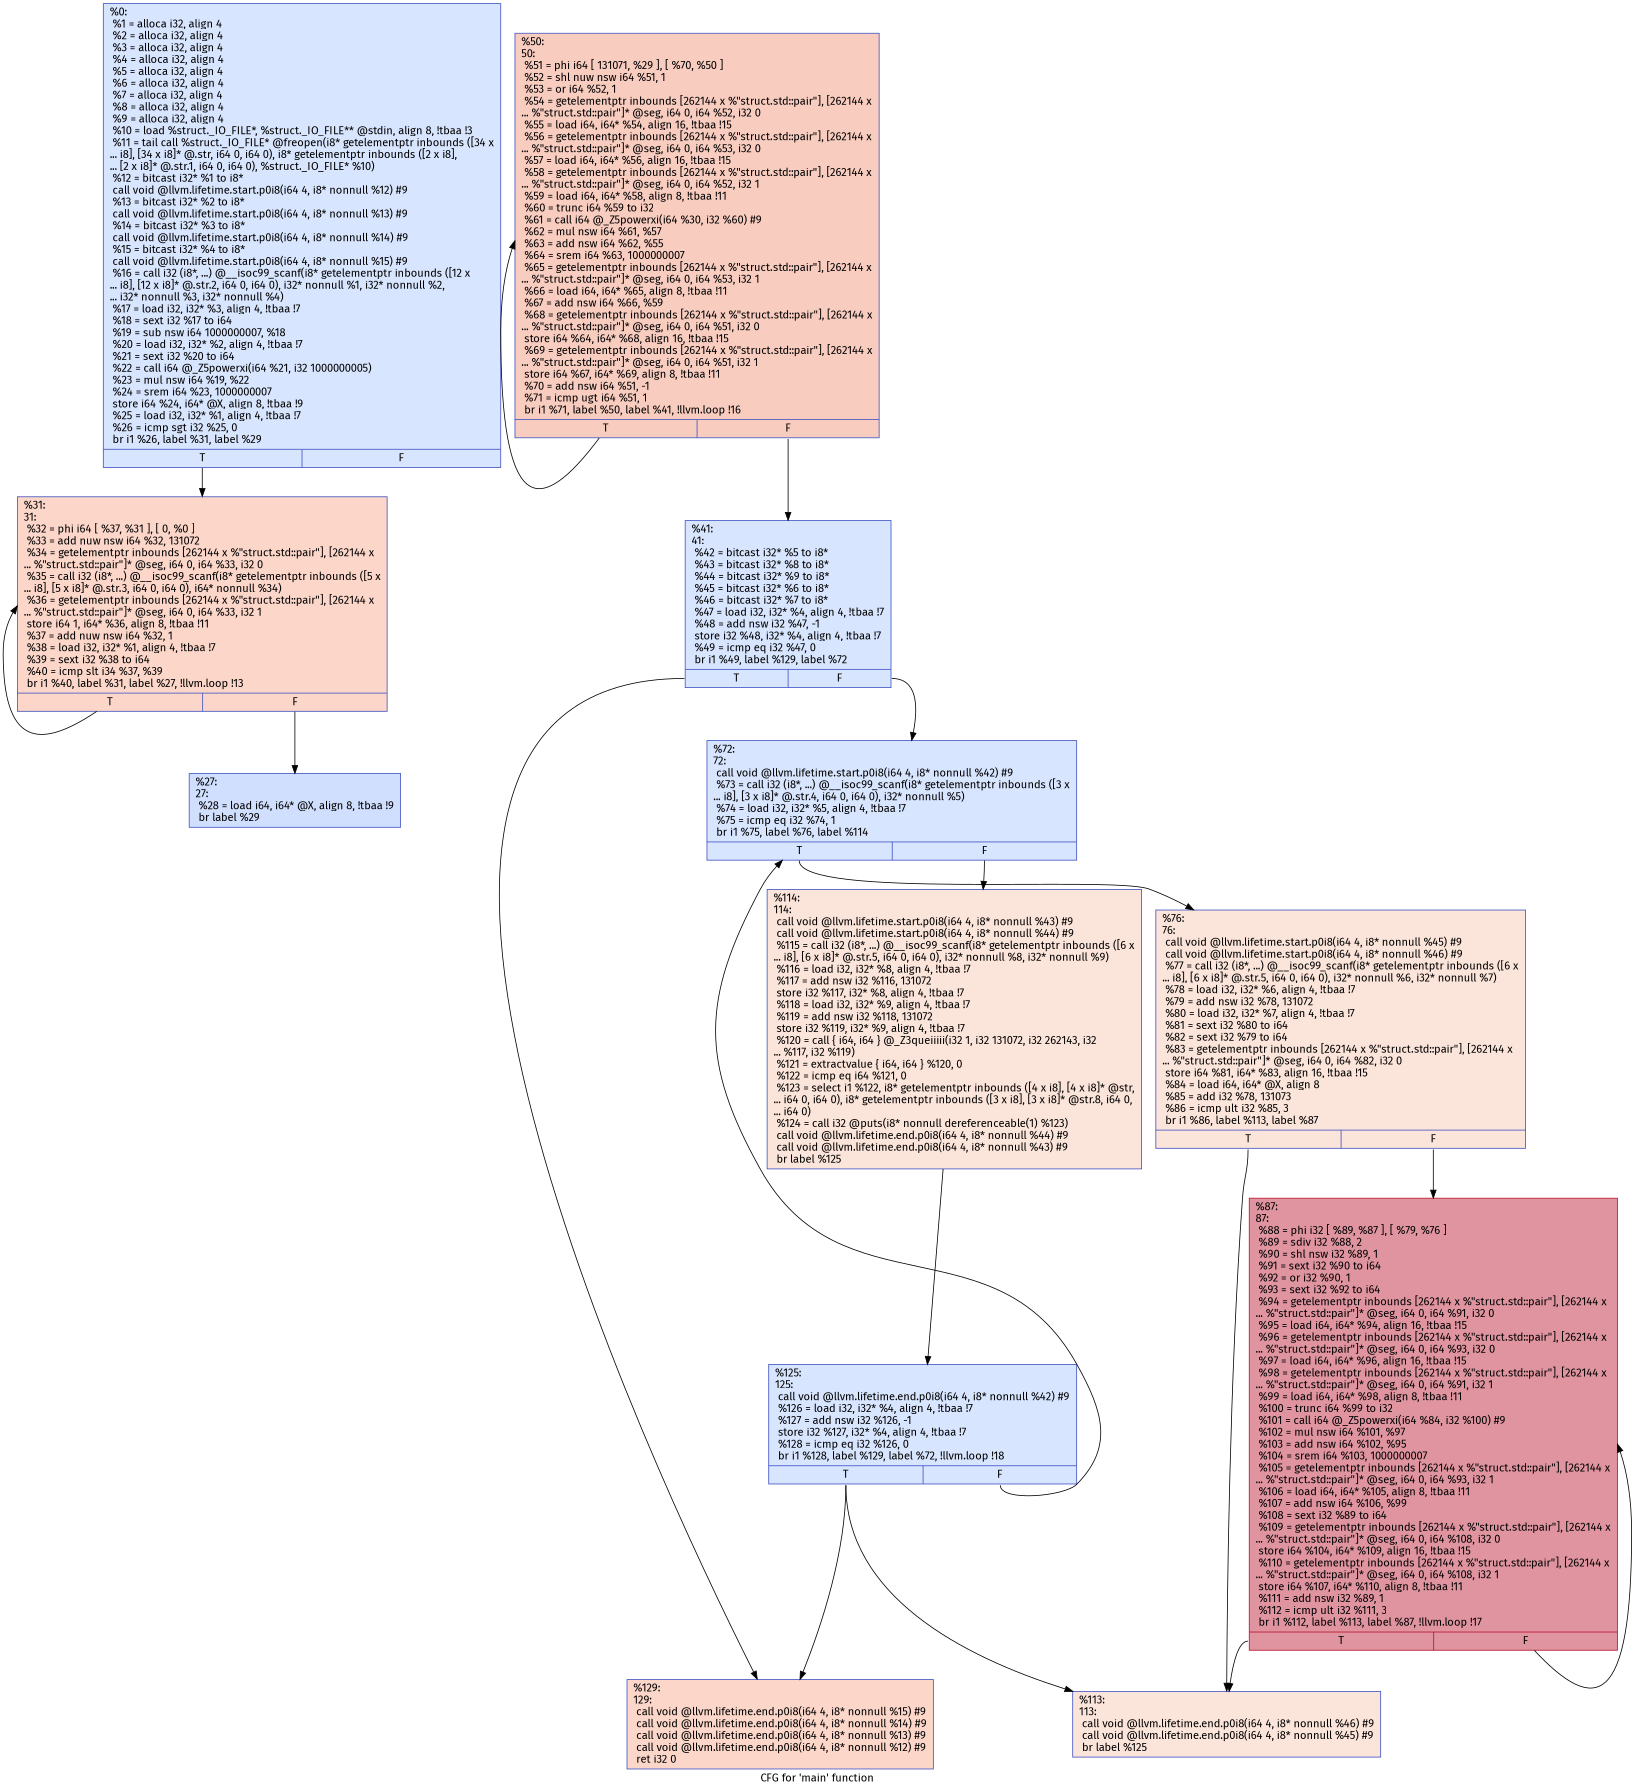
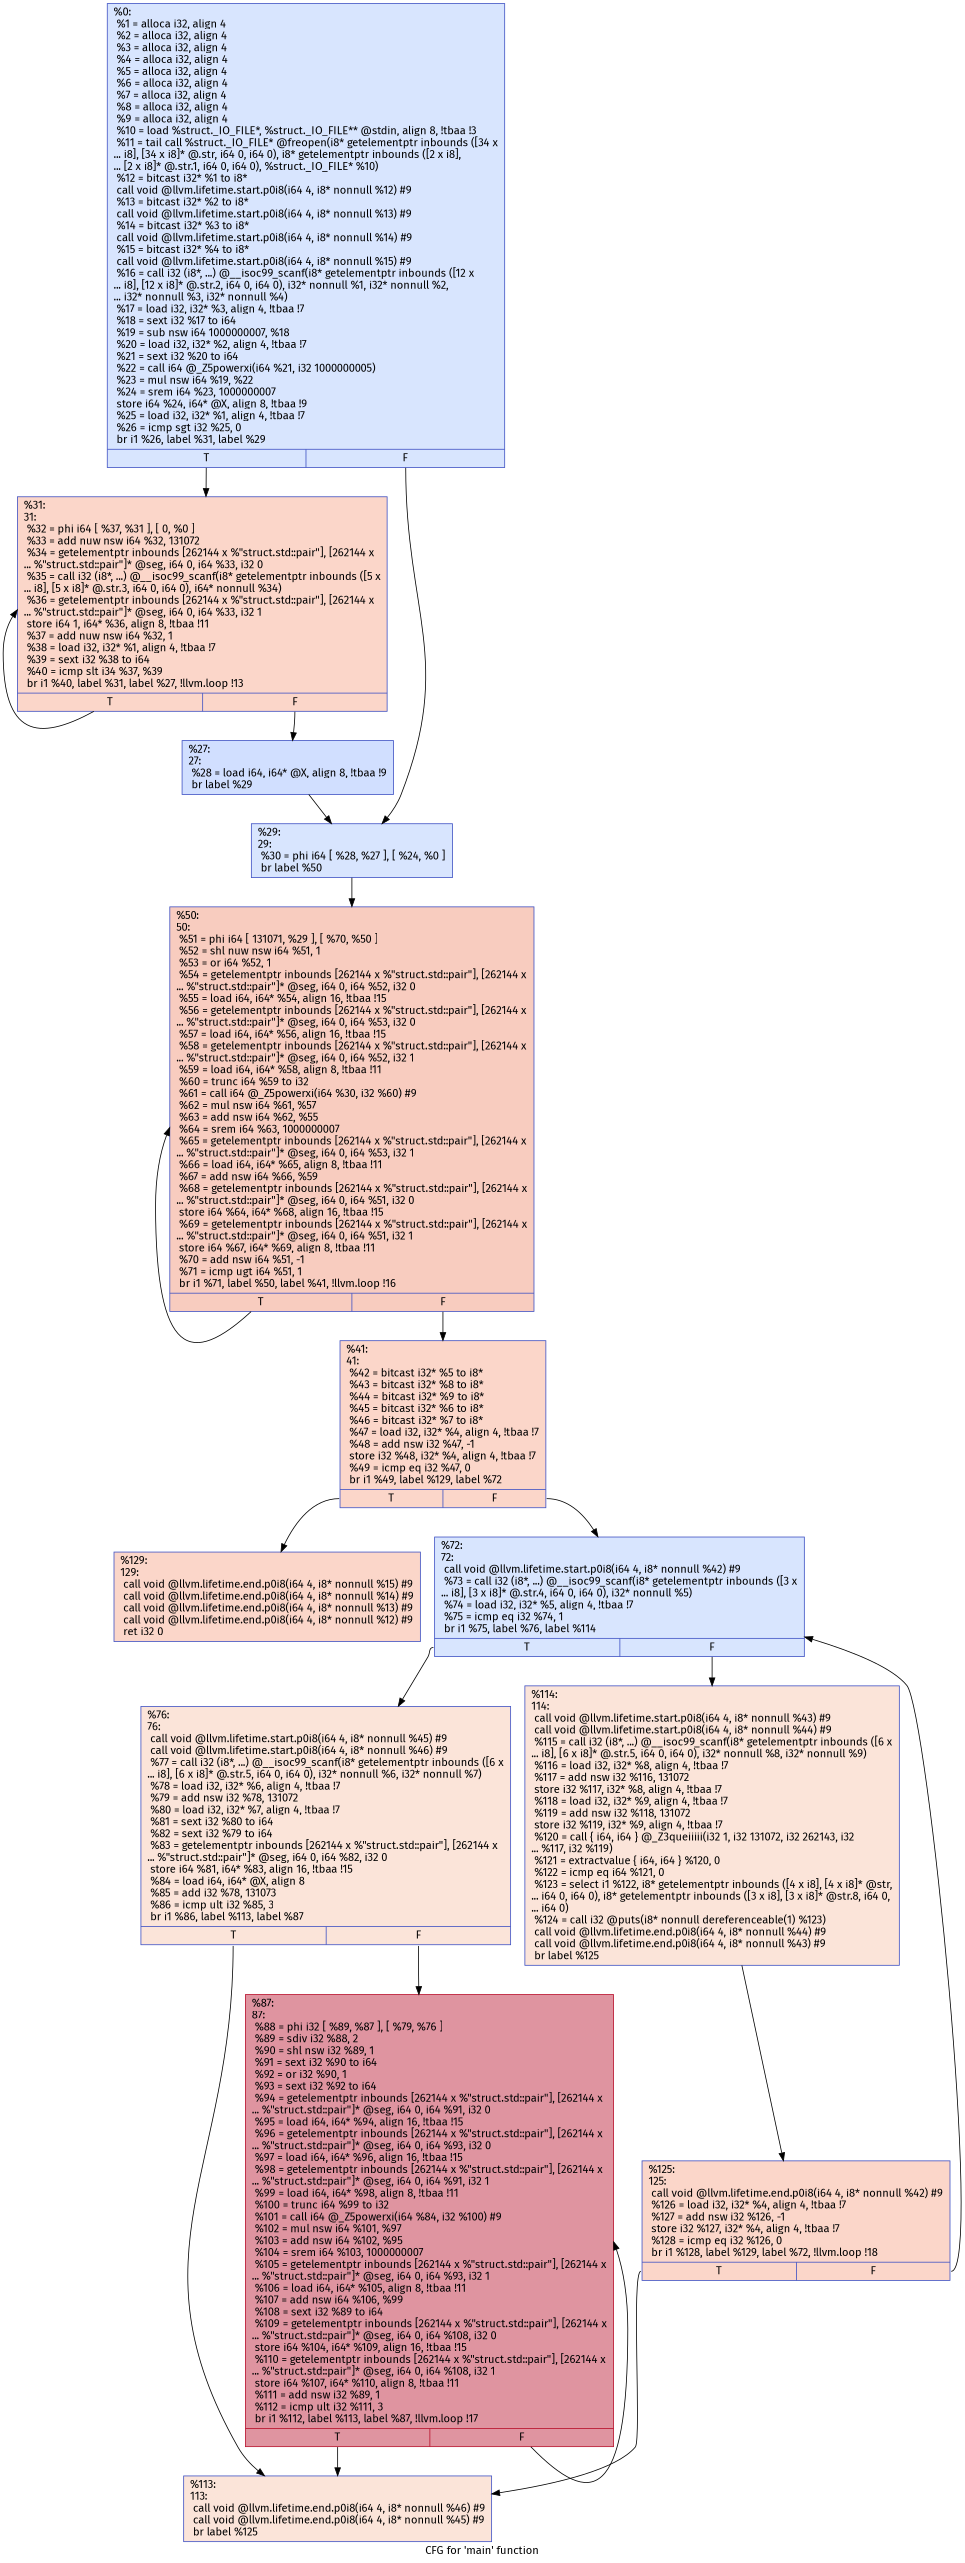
node "%41:": fillcolor #a7c5fe70 -> #f6a38570
node "%29:": added
node "%125:": fillcolor #a7c5fe70 -> #f6a38570
edge "%125:" -> "%129:": removed
